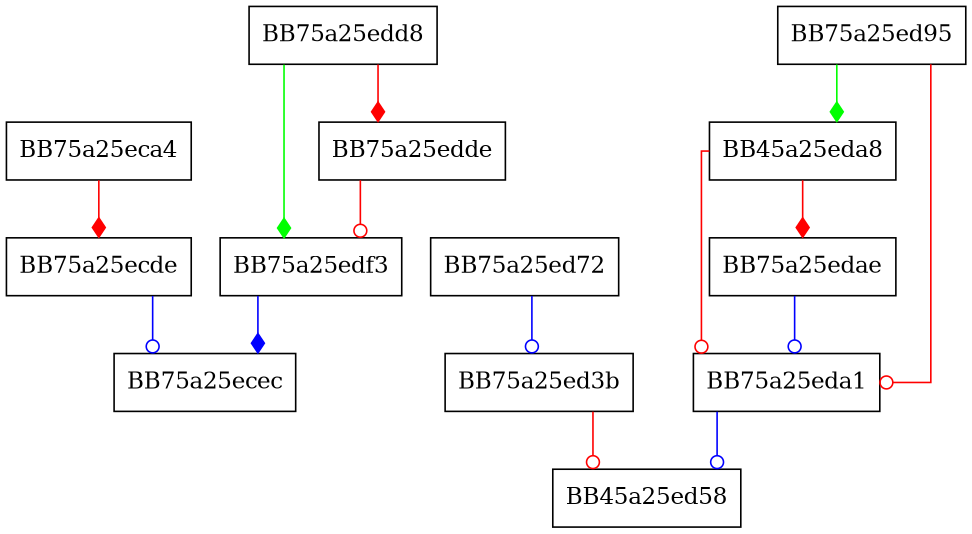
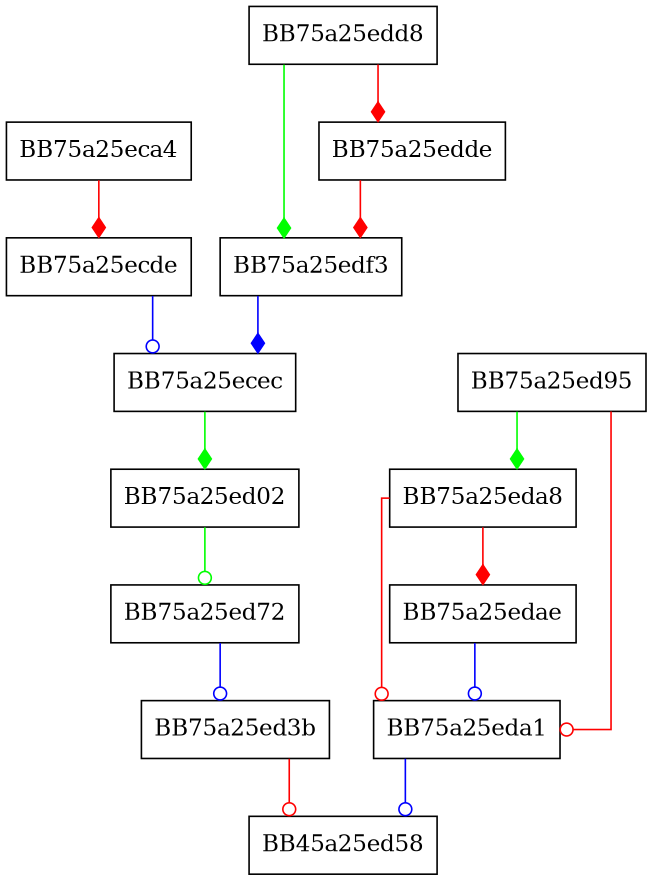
node "BB45a25eda8": label "BB45a25eda8" -> "BB75a25eda8"
edge "BB75a25edde" -> "BB75a25edf3": arrowhead odot -> diamond
node "BB75a25ed02": added
